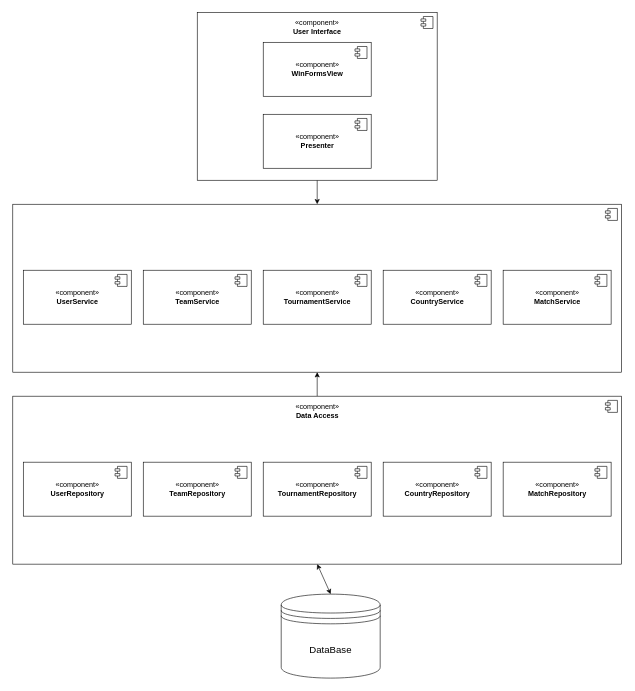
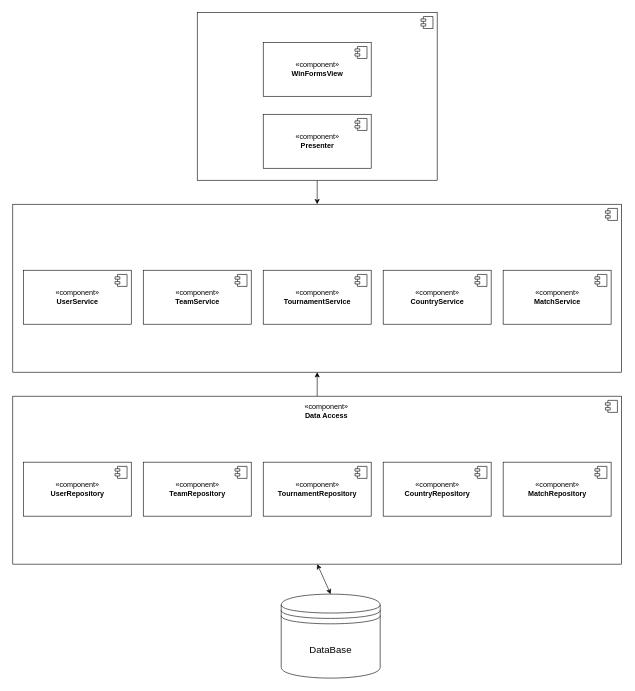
node "«component» User Interface": removed
node "«component» Data Access": moved (317, 411) -> (326, 411)
